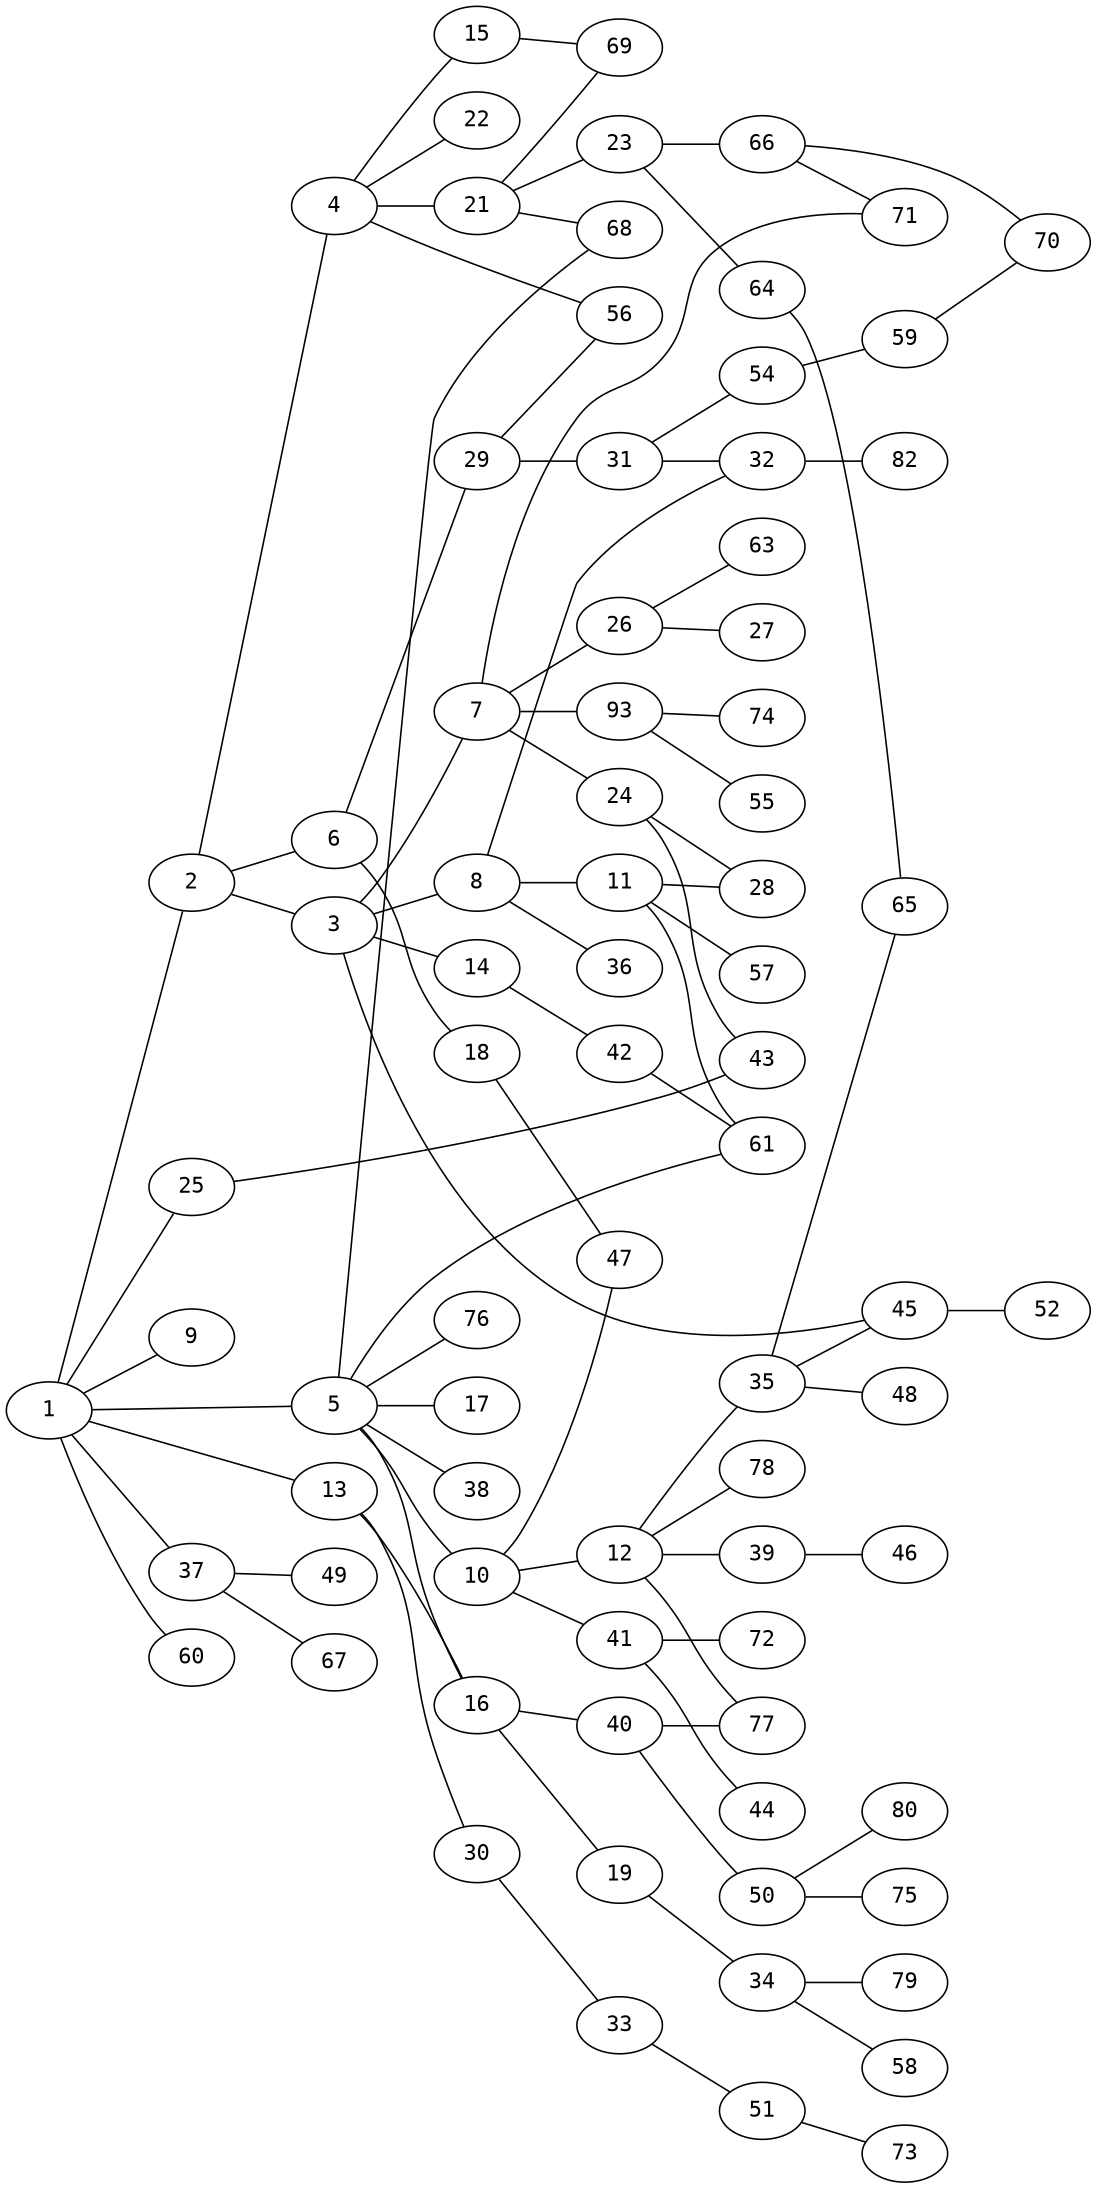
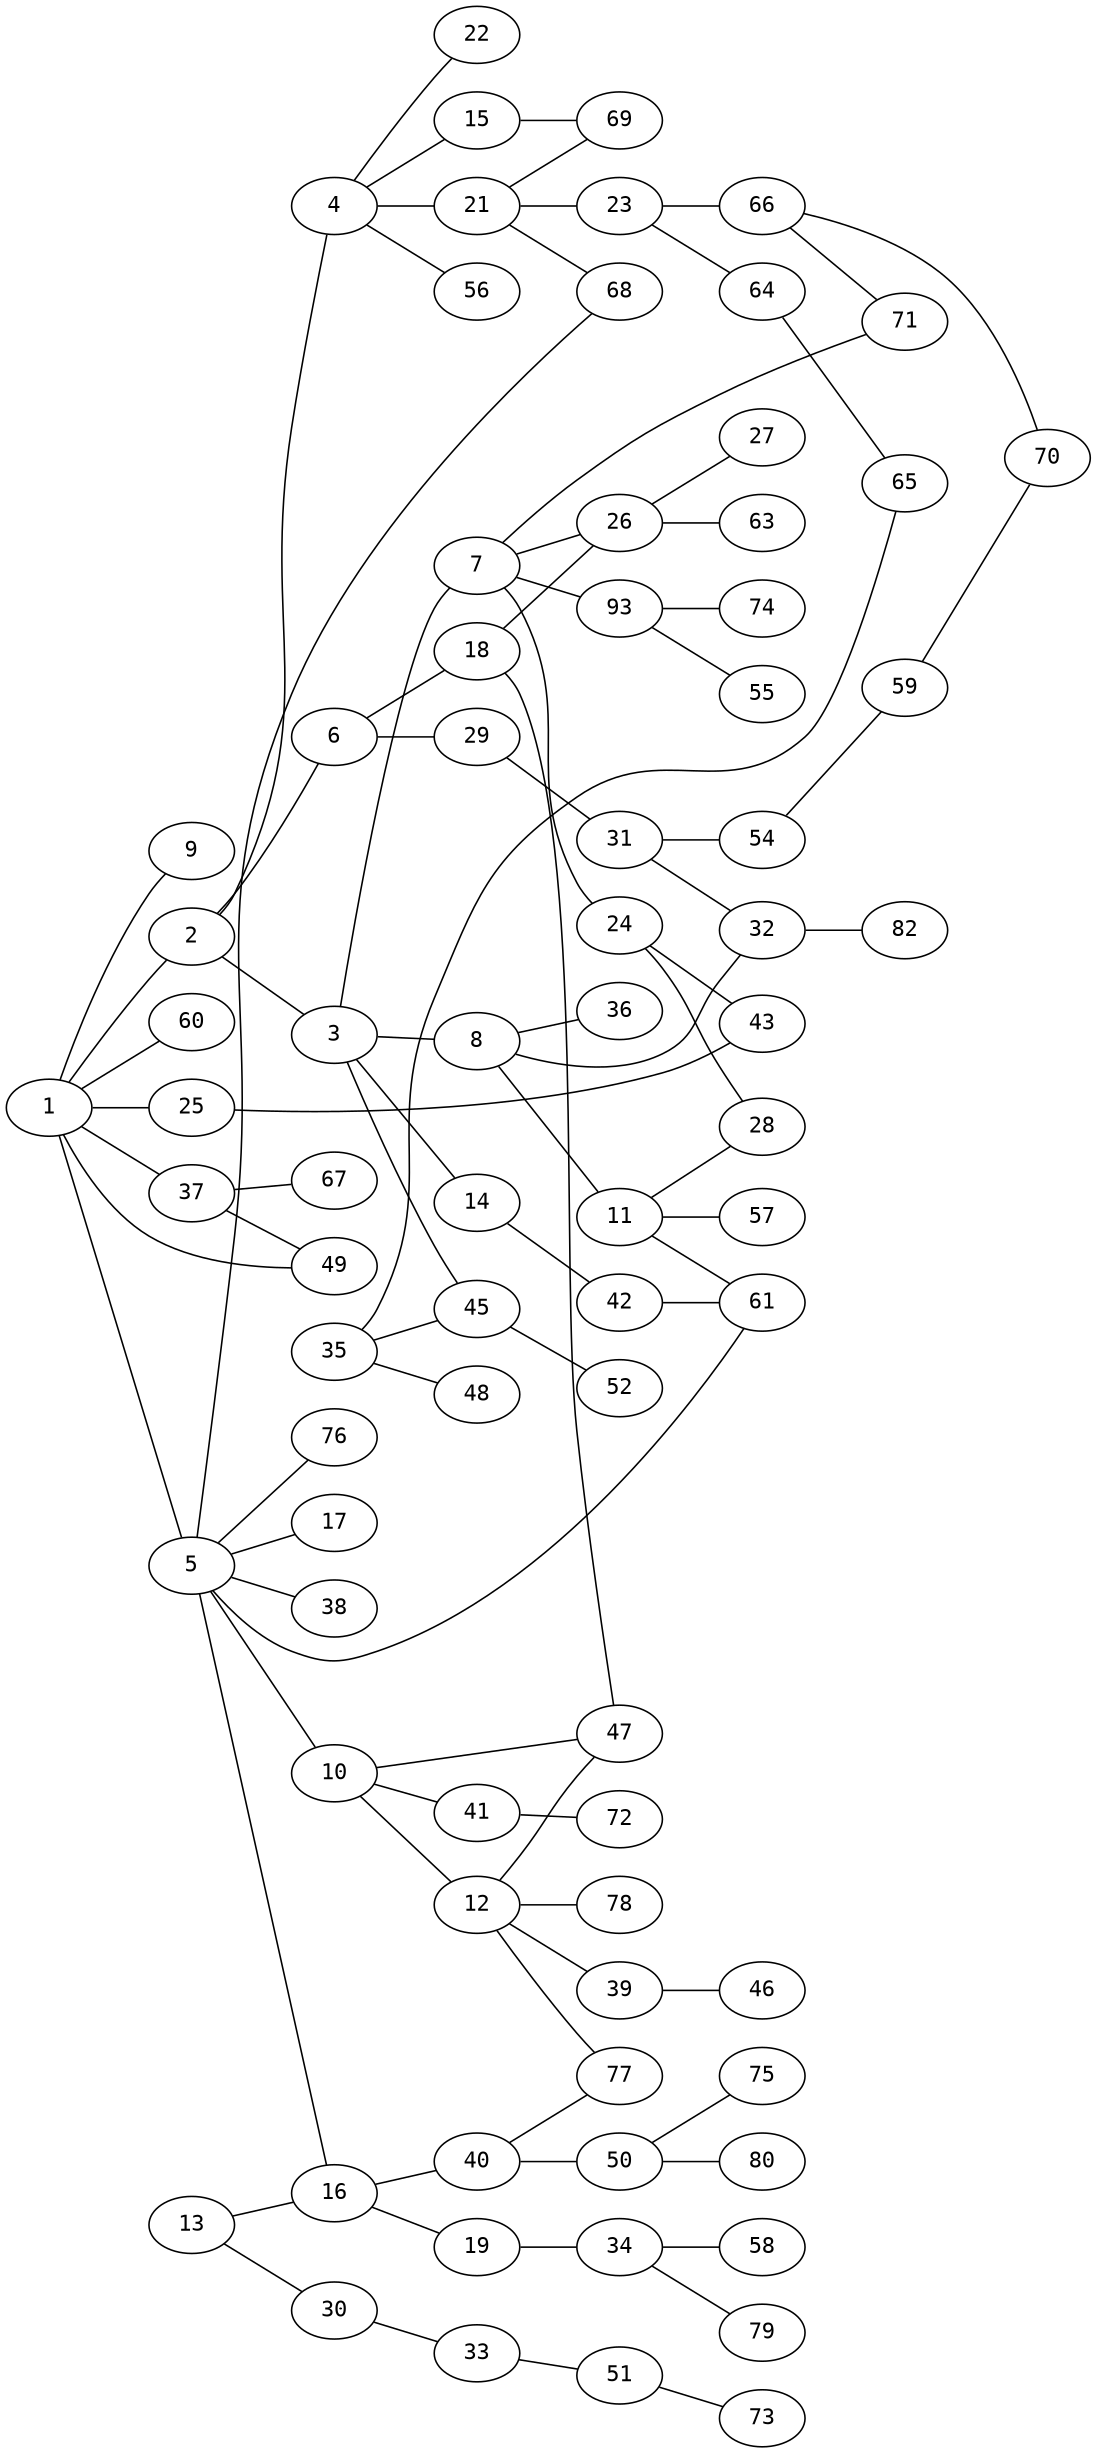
edge "56" -- "29": removed
edge "26" -- "18": added
edge "1" -- "13": now "1" -- "49"
edge "35" -- "12": now "47" -- "12"
node "44": removed
